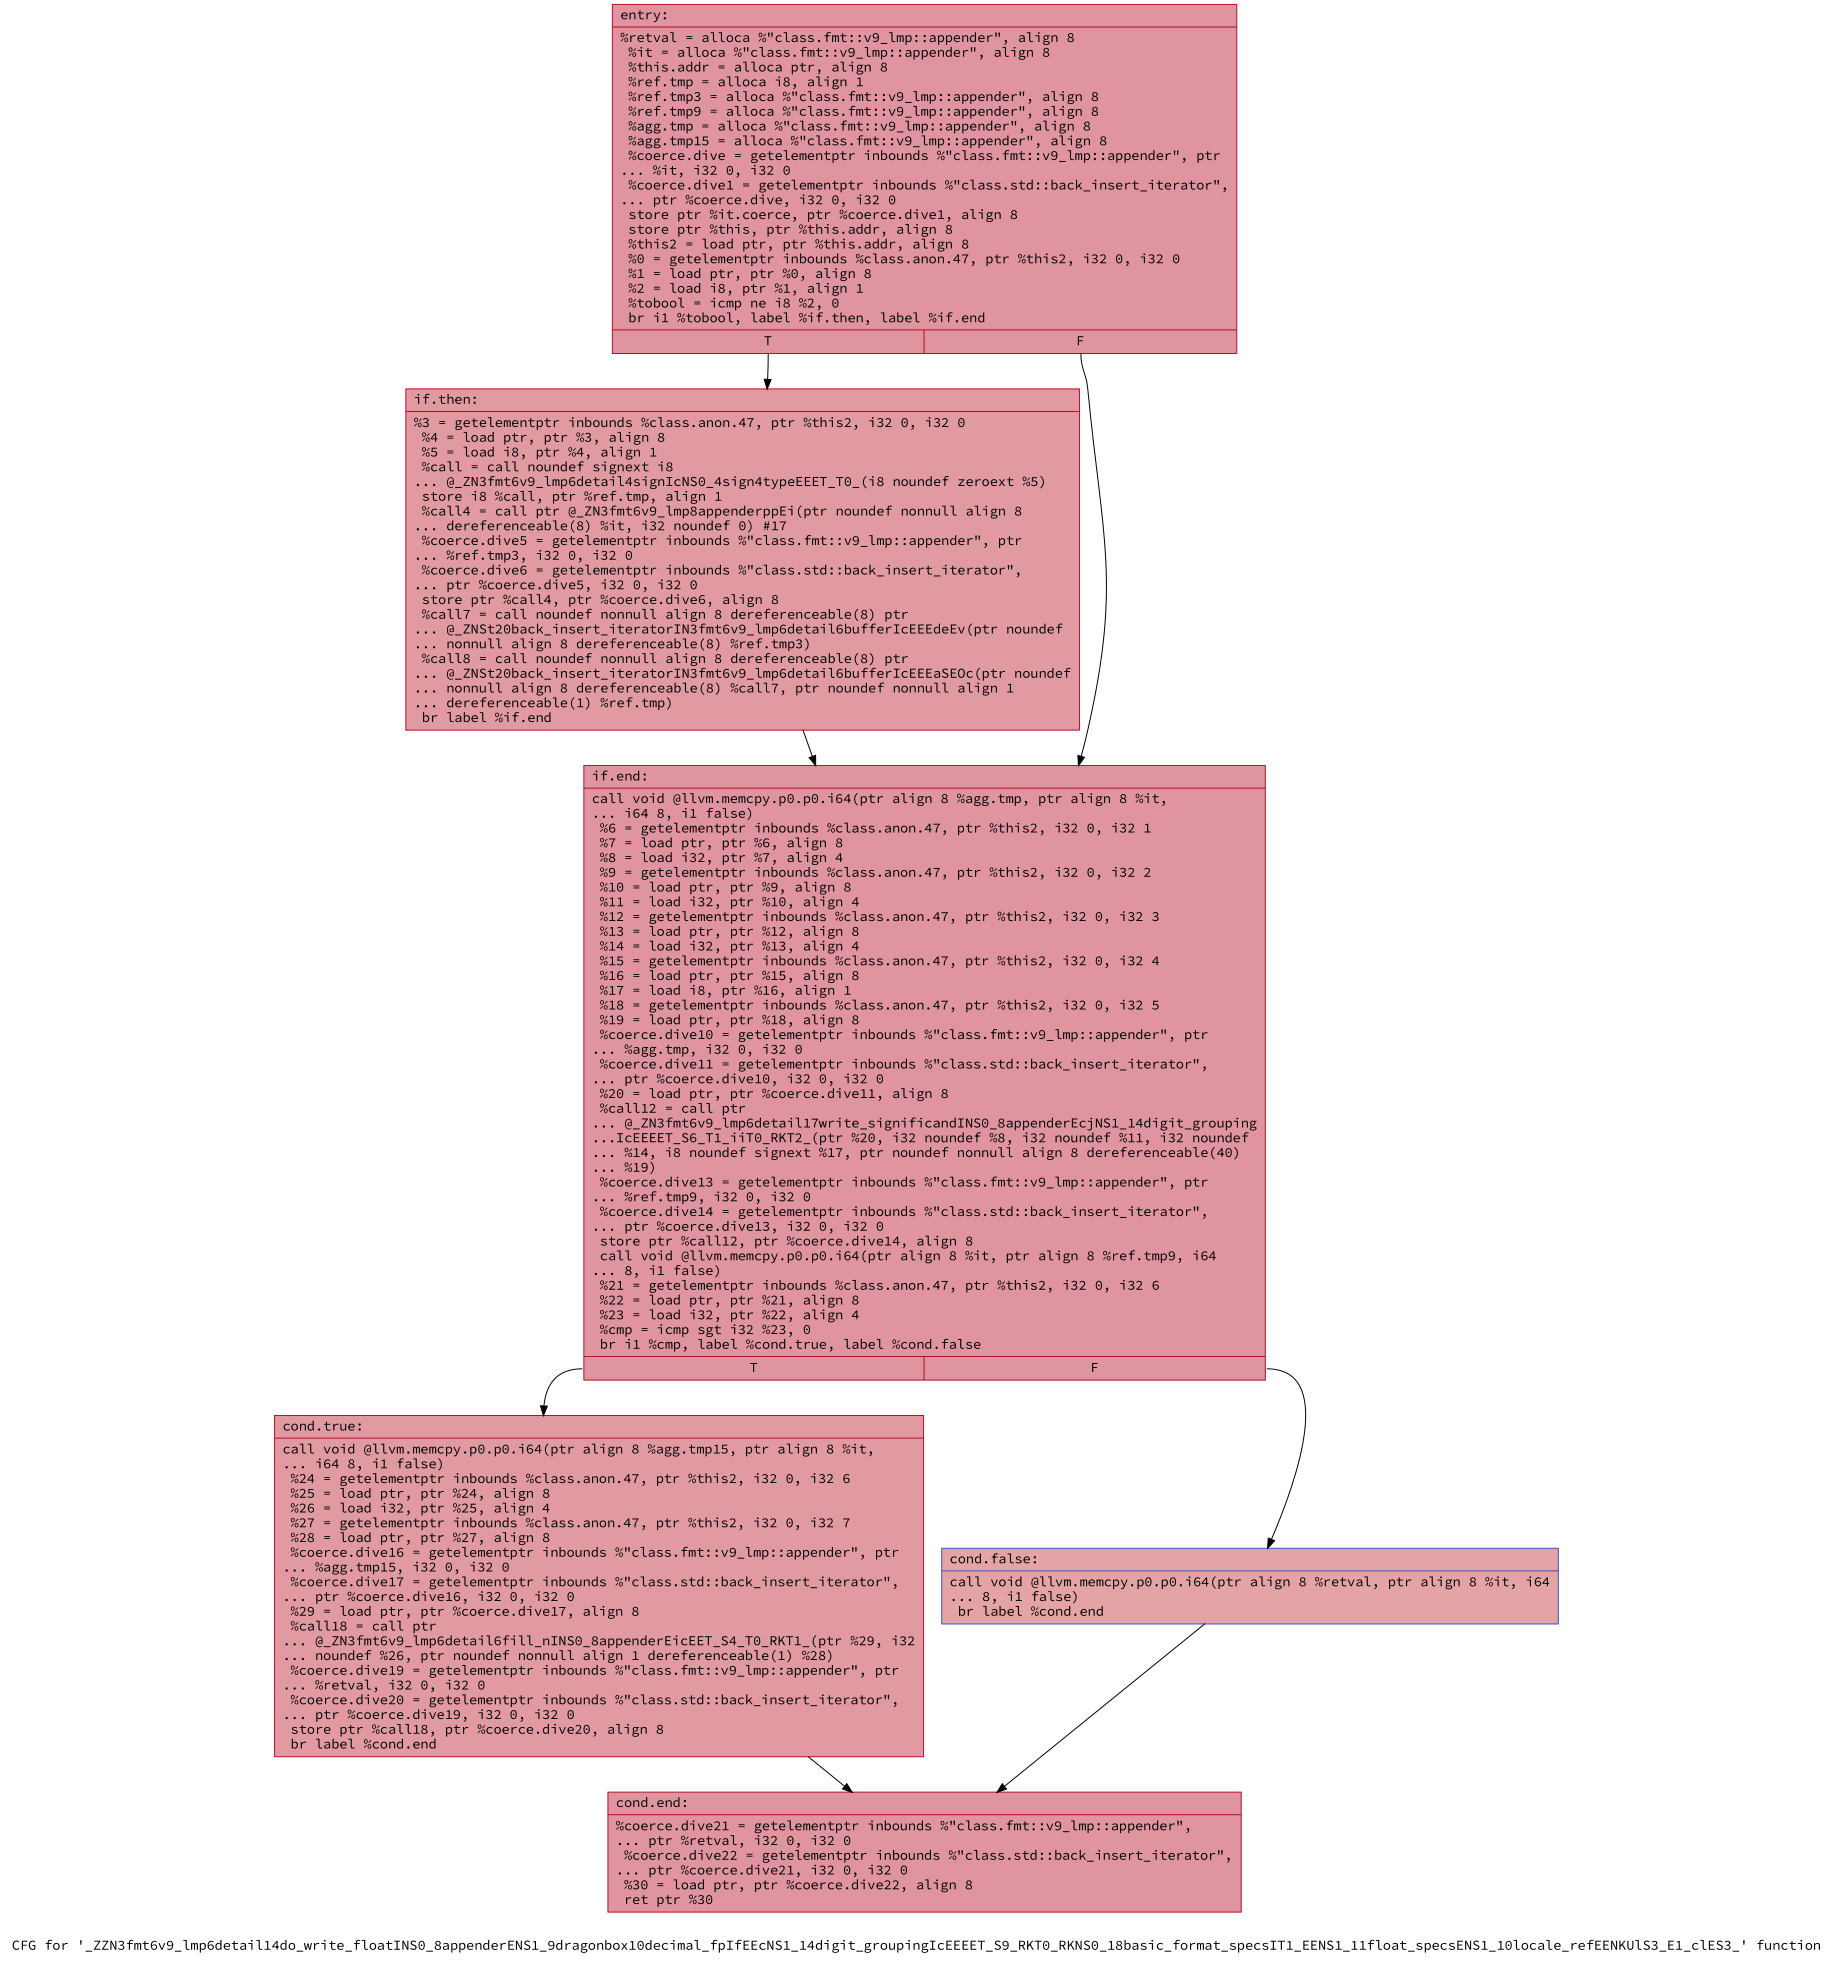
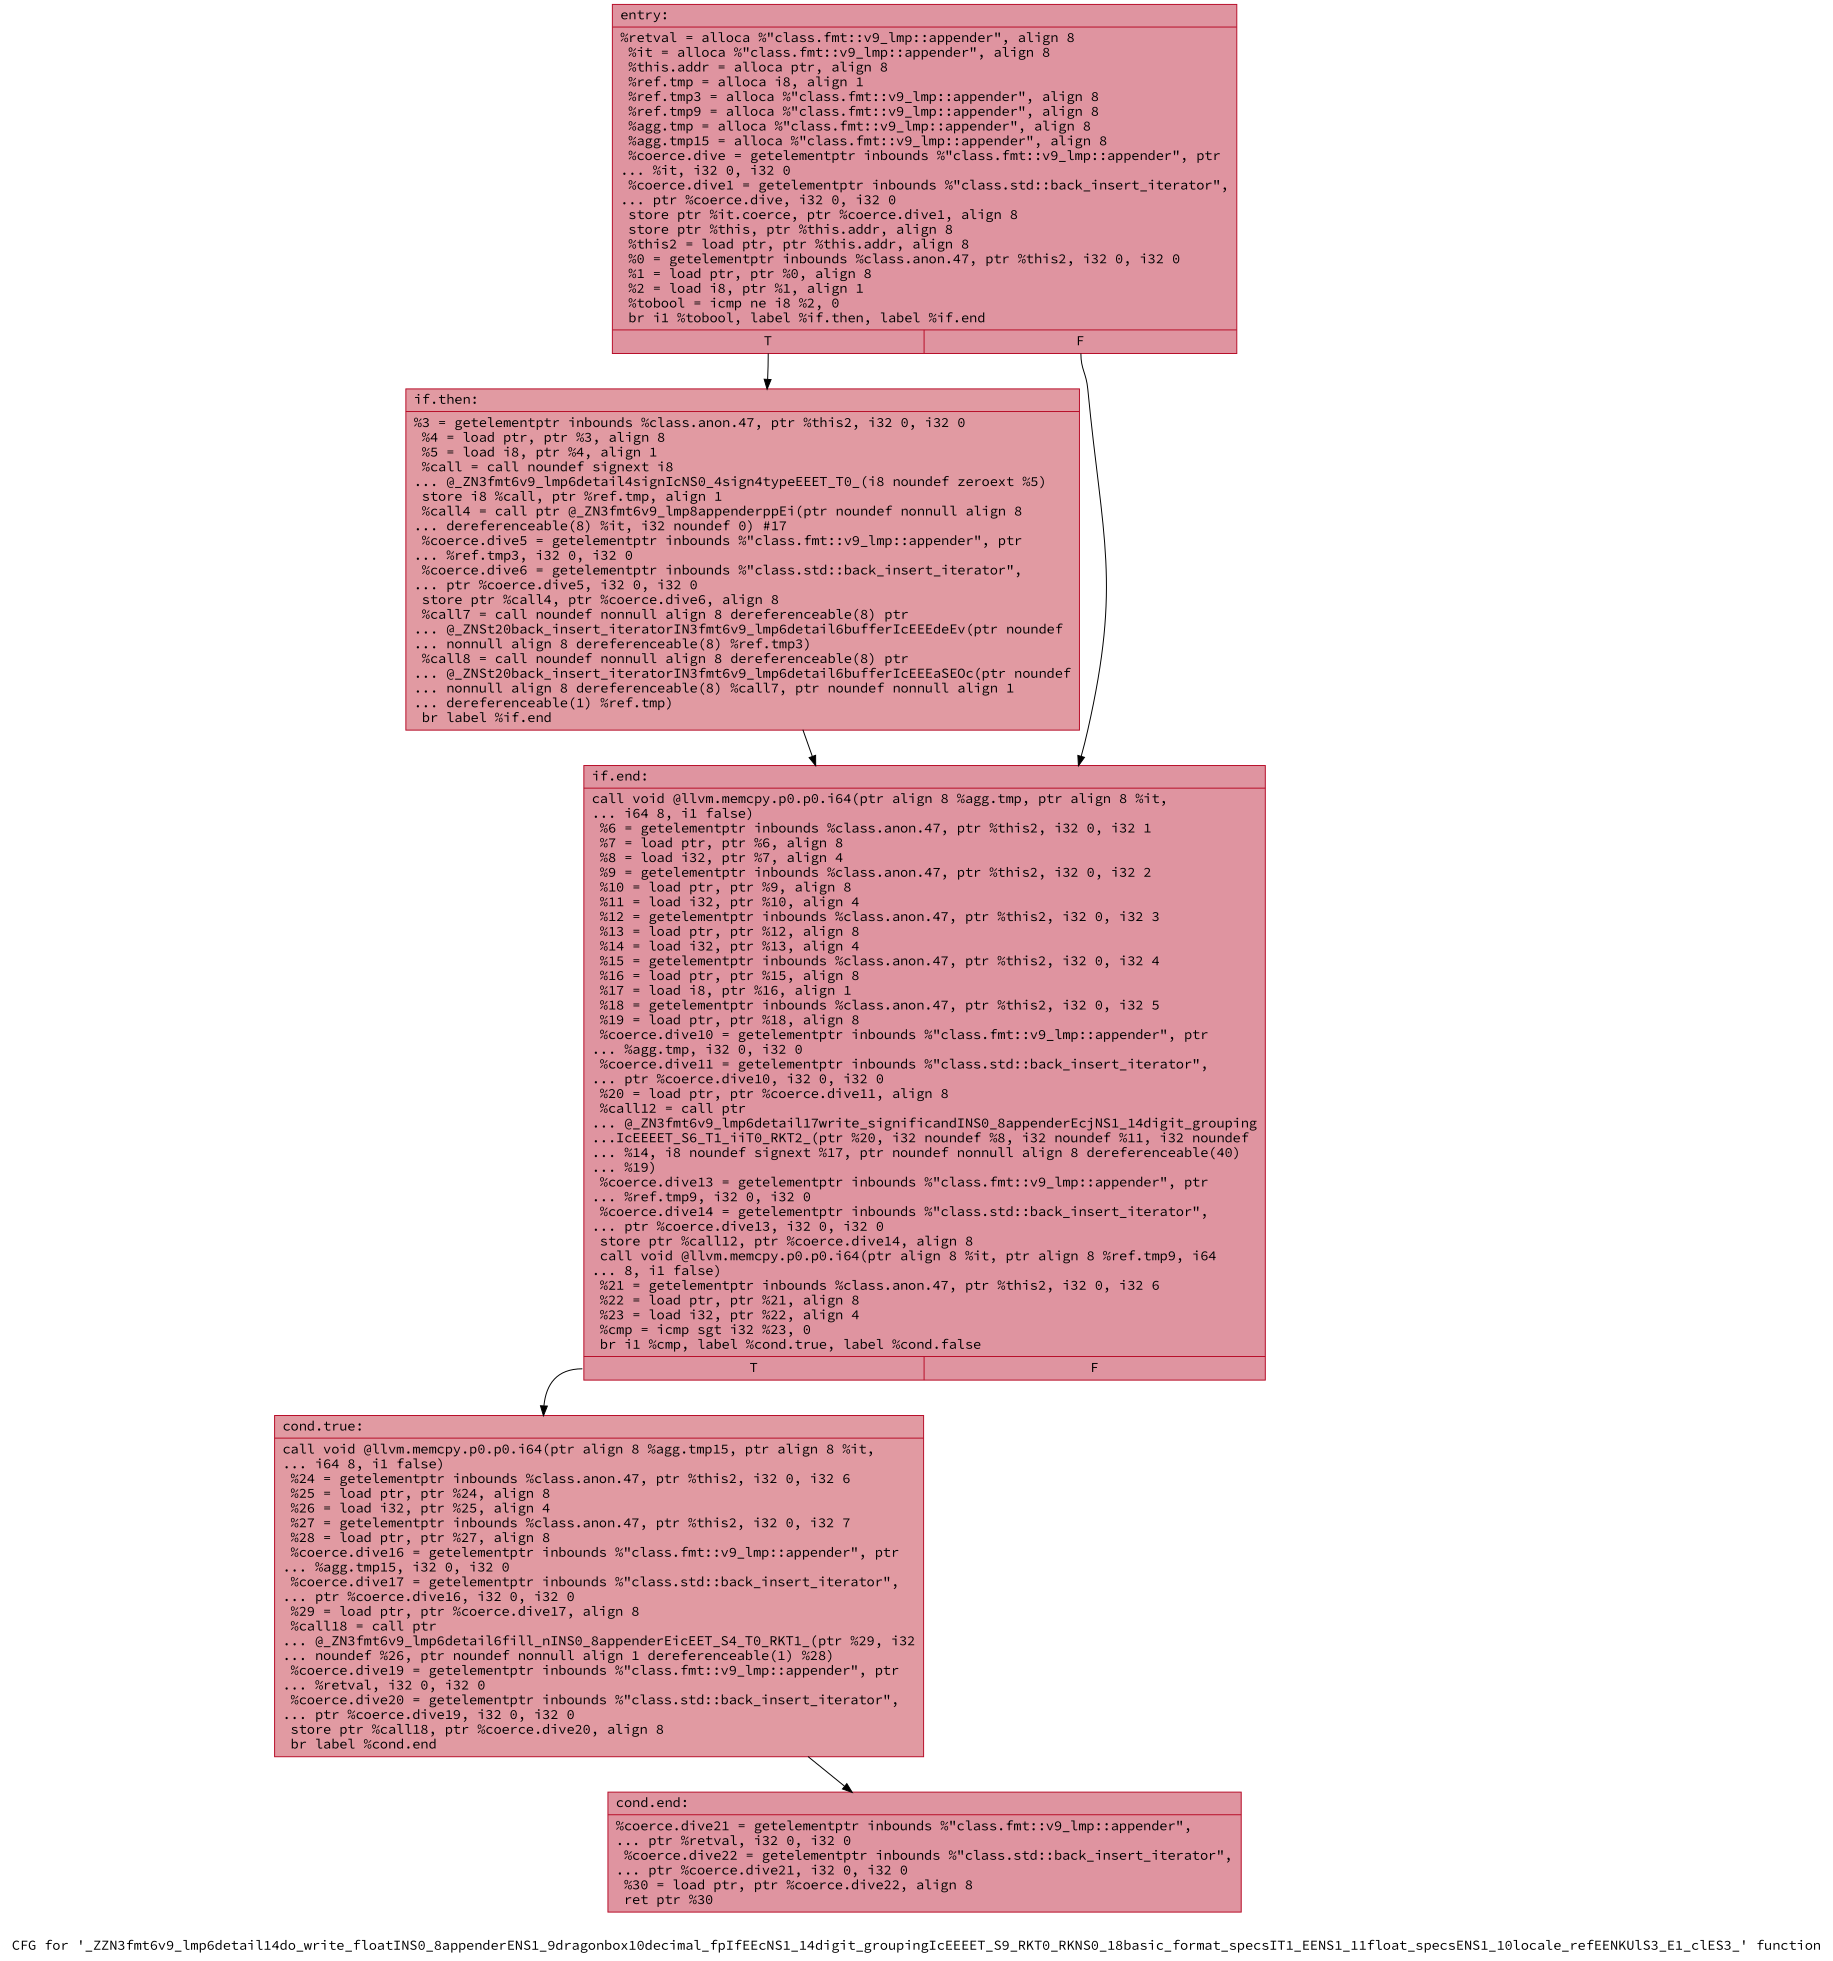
node "cond.false:": removed
